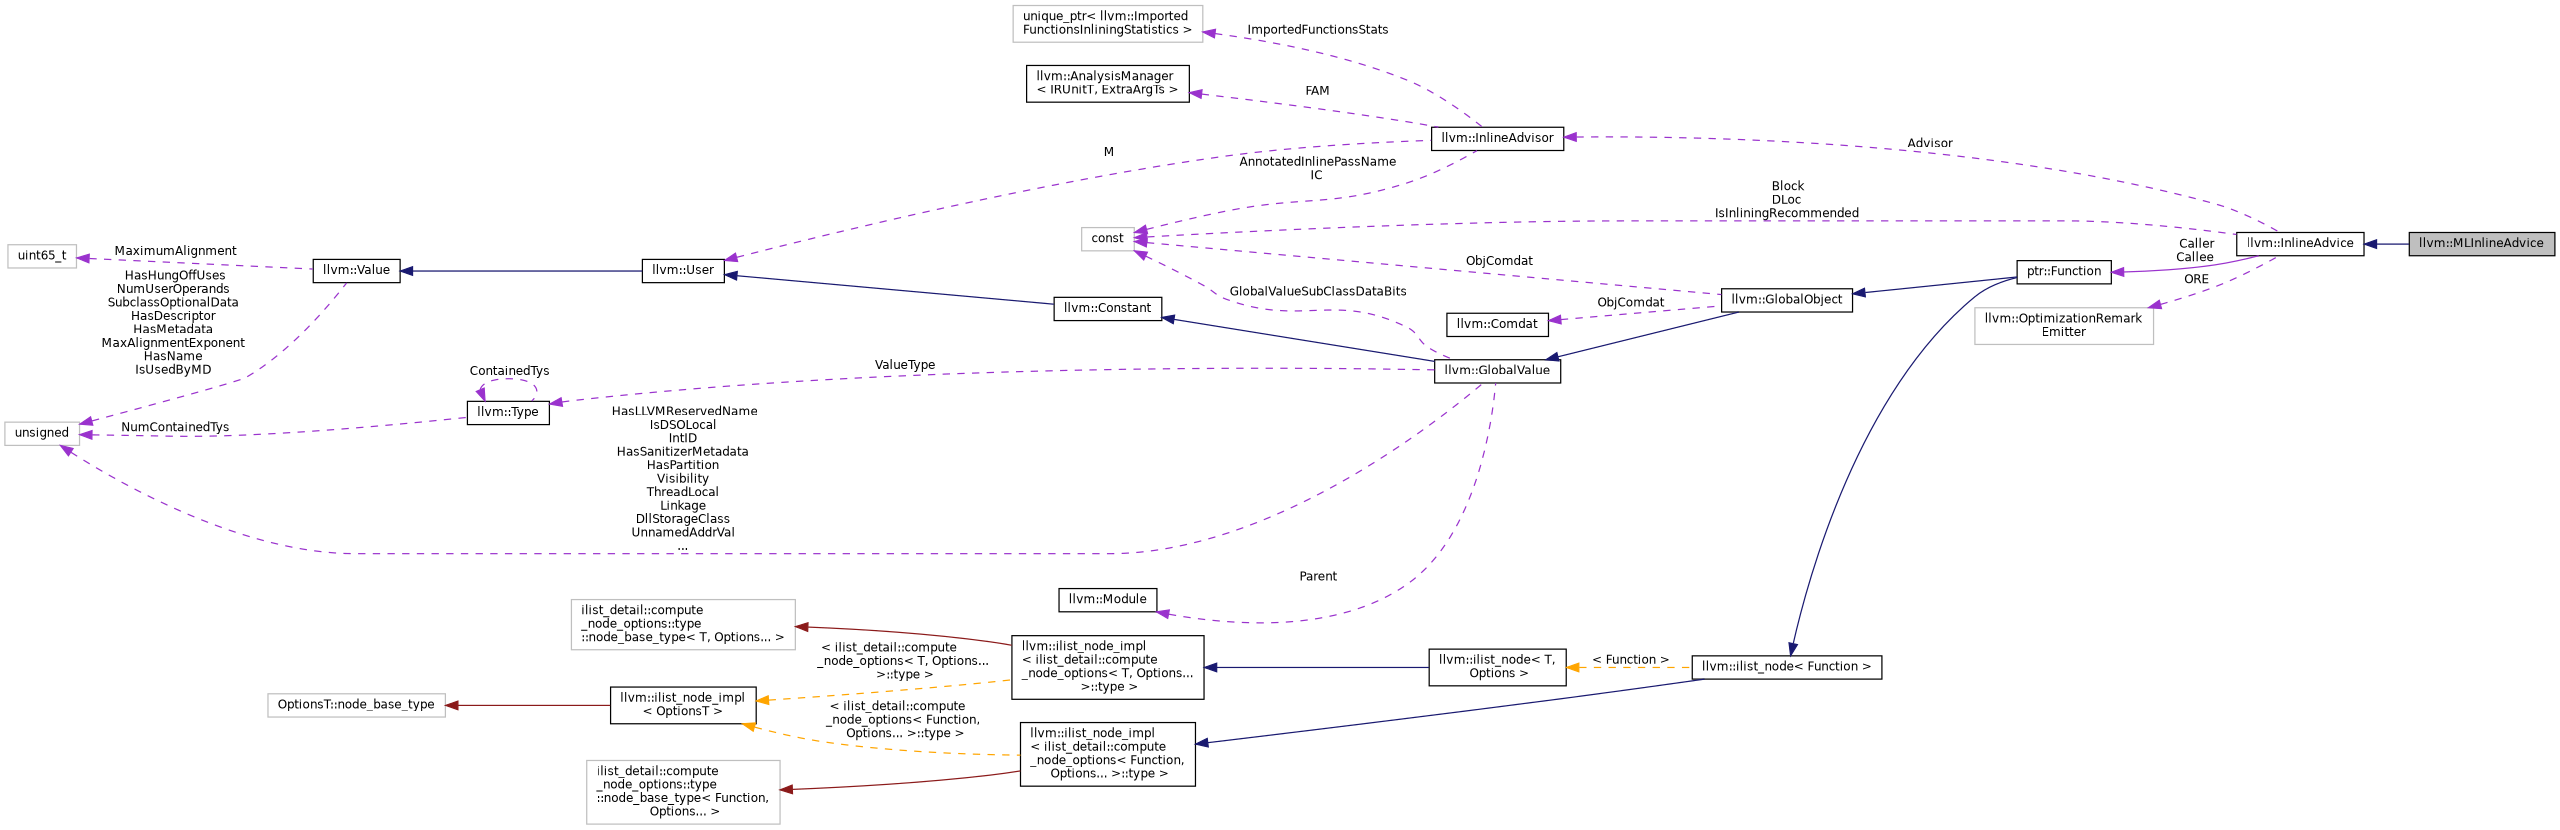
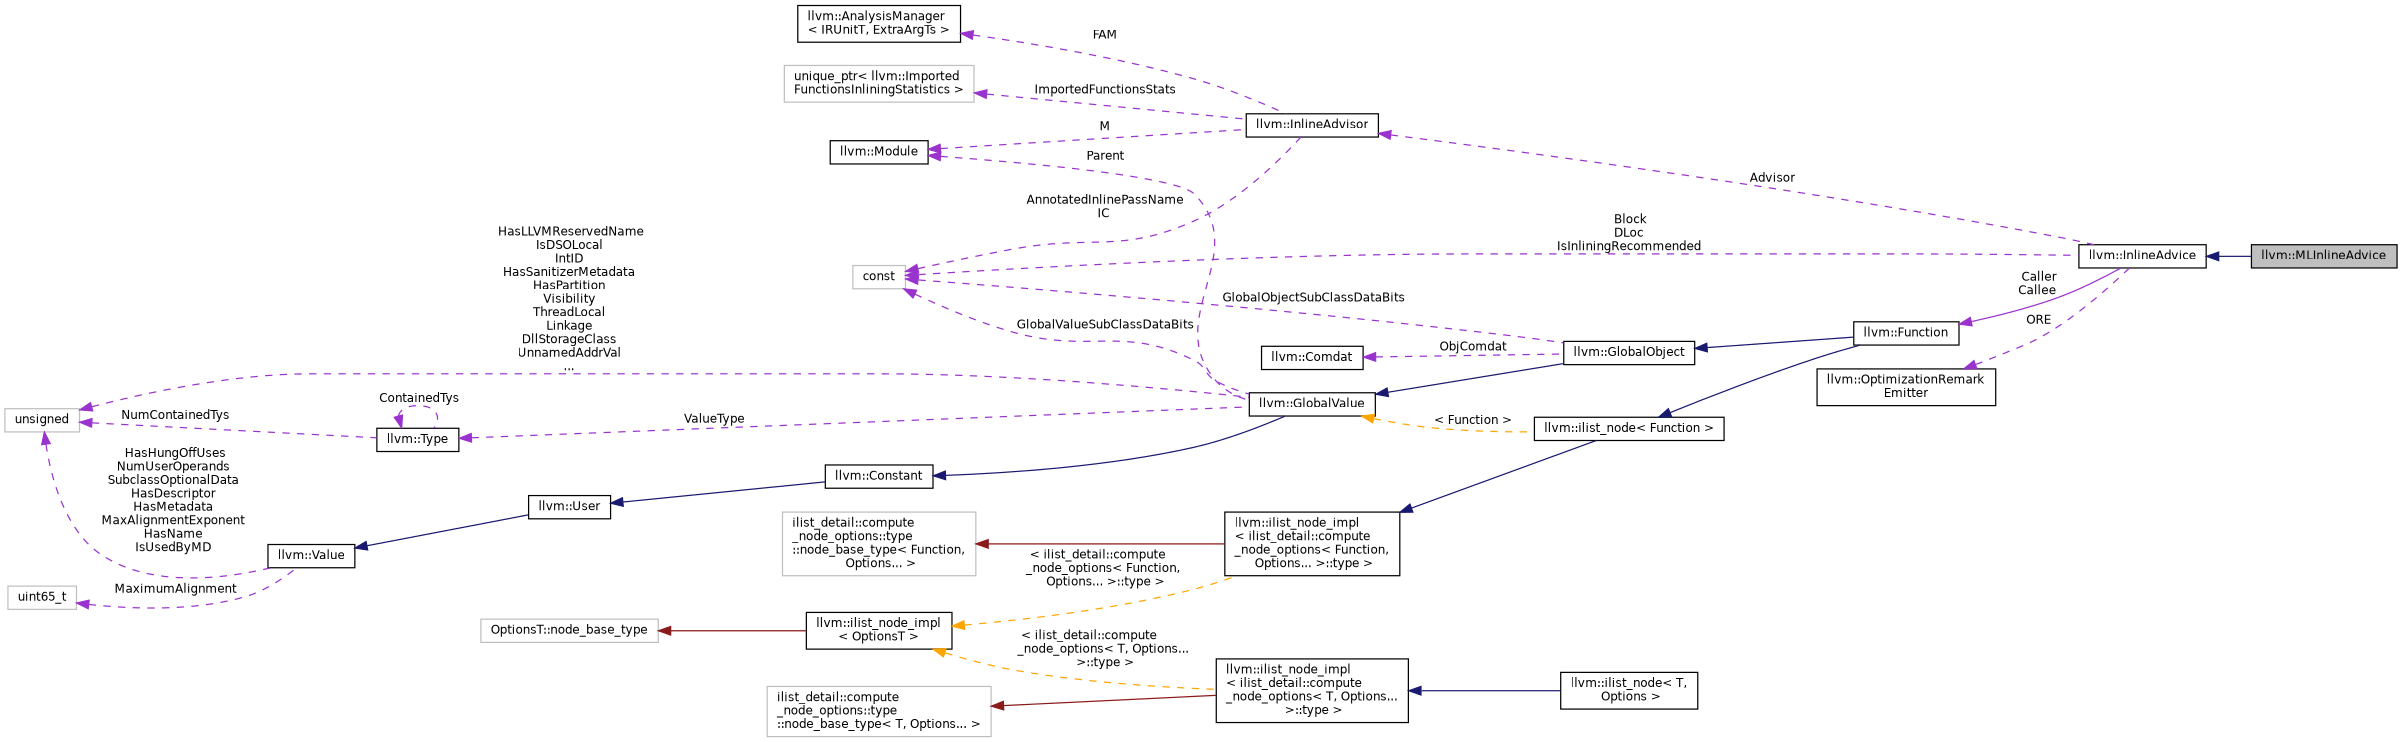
edge "llvm::InlineAdvisor" -> "llvm::User": now "llvm::InlineAdvisor" -> "llvm::Module"
edge "llvm::GlobalObject" -> "const": label " ObjComdat" -> " GlobalObjectSubClassDataBits"
node "ptr::Function": label "ptr::Function" -> "llvm::Function"
node "llvm::OptimizationRemark Emitter": color grey75 -> black
edge "llvm::ilist_node< Function >" -> "llvm::ilist_node< T, Options >": now "llvm::ilist_node< Function >" -> "llvm::GlobalValue"
